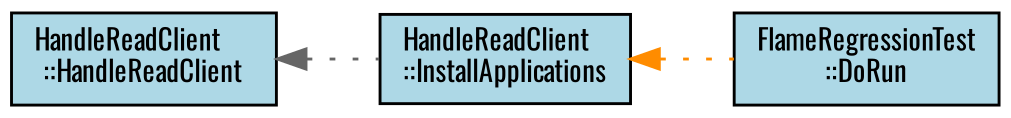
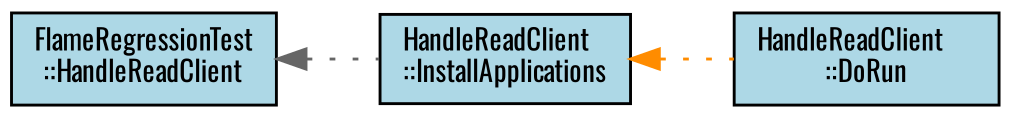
node "HandleReadClient ::HandleReadClient": label "HandleReadClient ::HandleReadClient" -> "FlameRegressionTest ::HandleReadClient"
node "FlameRegressionTest ::DoRun": label "FlameRegressionTest ::DoRun" -> "HandleReadClient ::DoRun"
